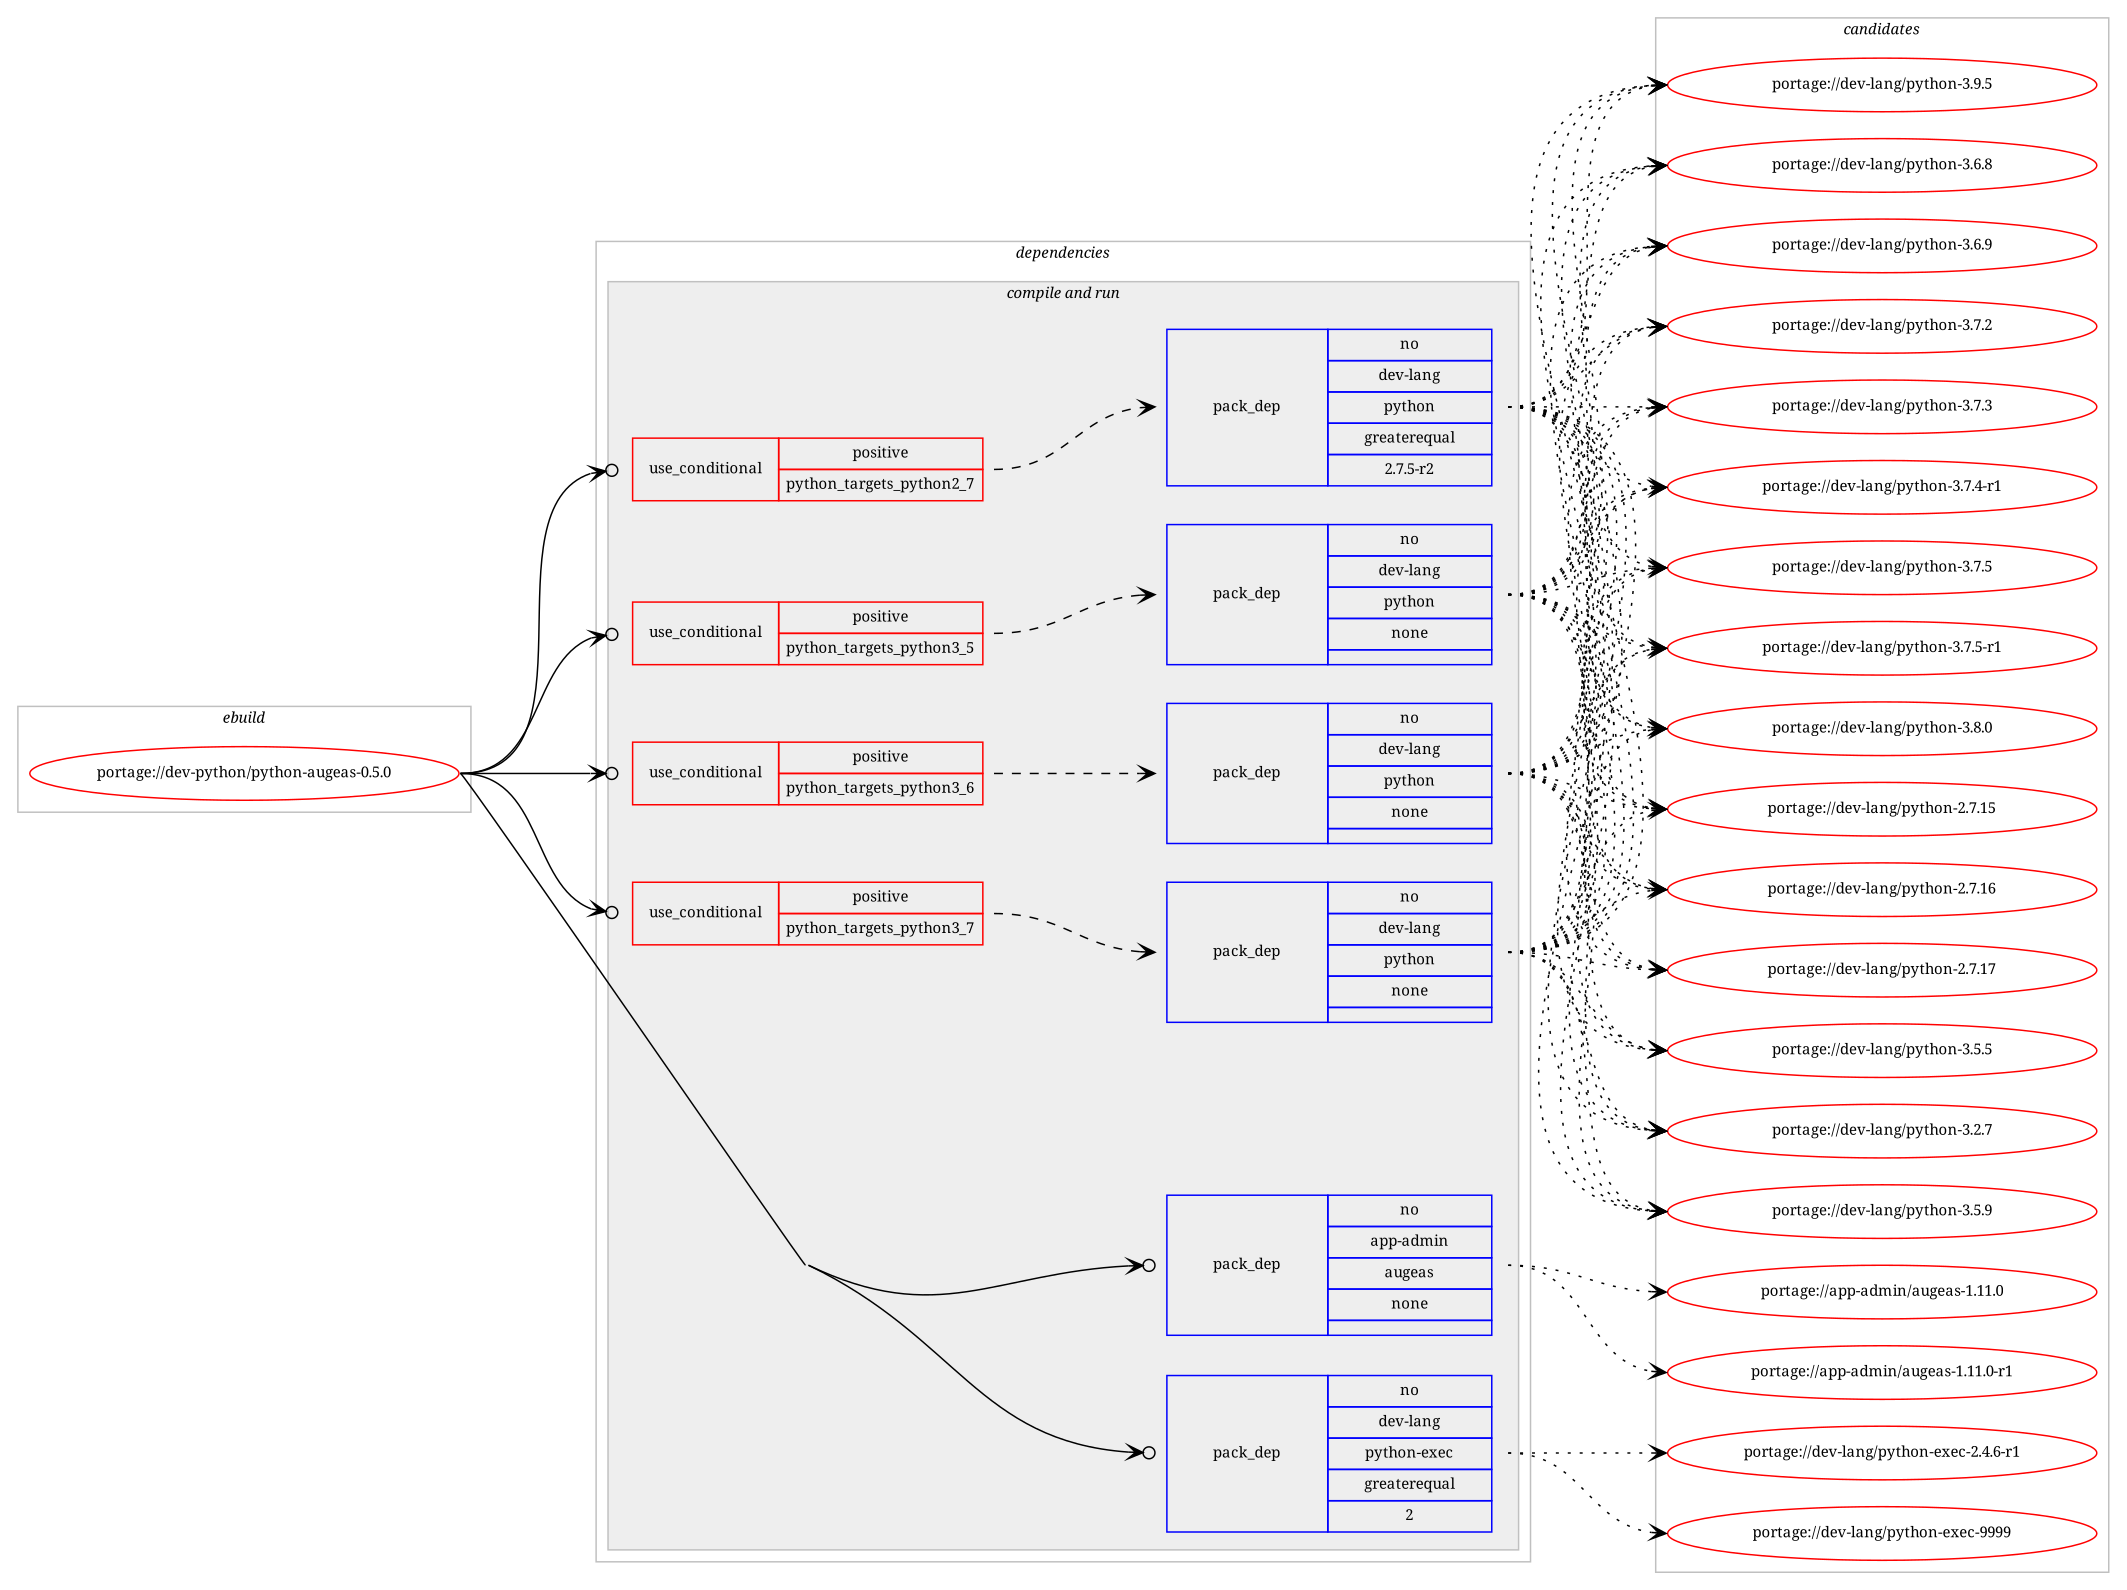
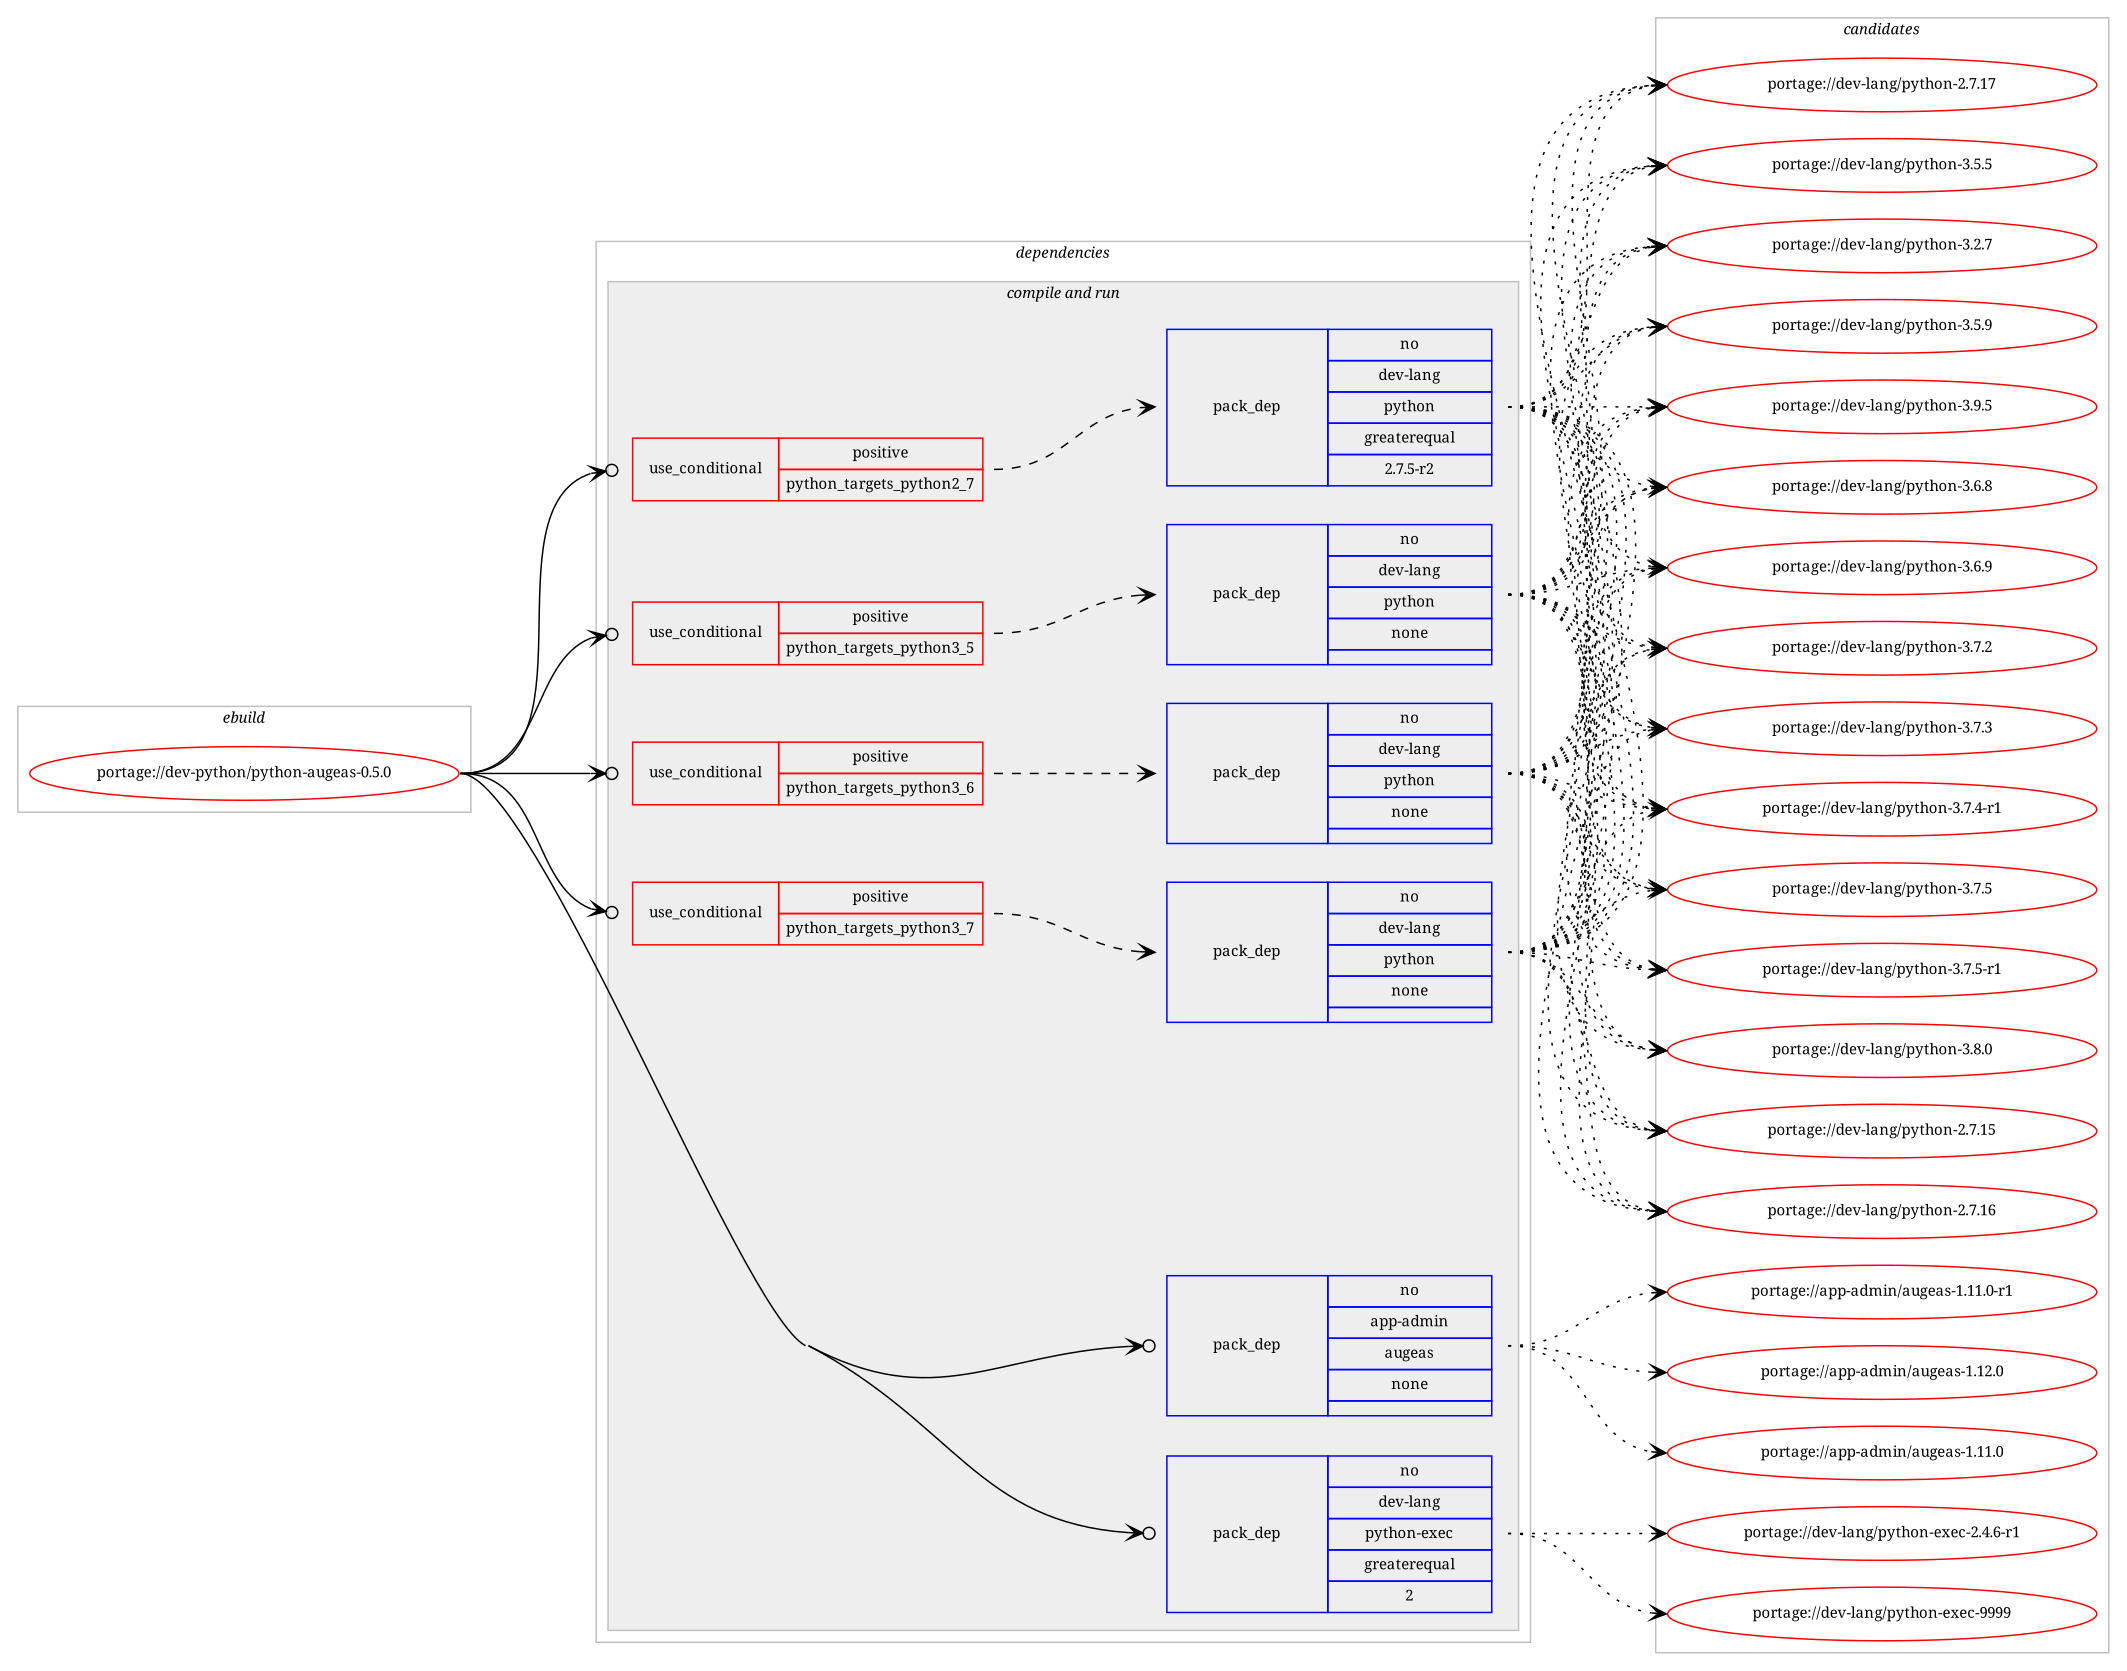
node "portage://app-admin/augeas-1.12.0": added
